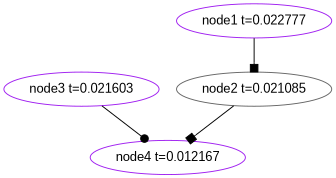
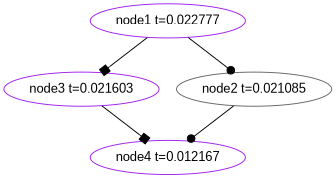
edge "node1 t=0.022777" -> "node2 t=0.021085": arrowhead box -> dot
edge "node1 t=0.022777" -> "node3 t=0.021603": added
edge "node2 t=0.021085" -> "node4 t=0.012167": arrowhead box -> dot
edge "node3 t=0.021603" -> "node4 t=0.012167": arrowhead dot -> box
